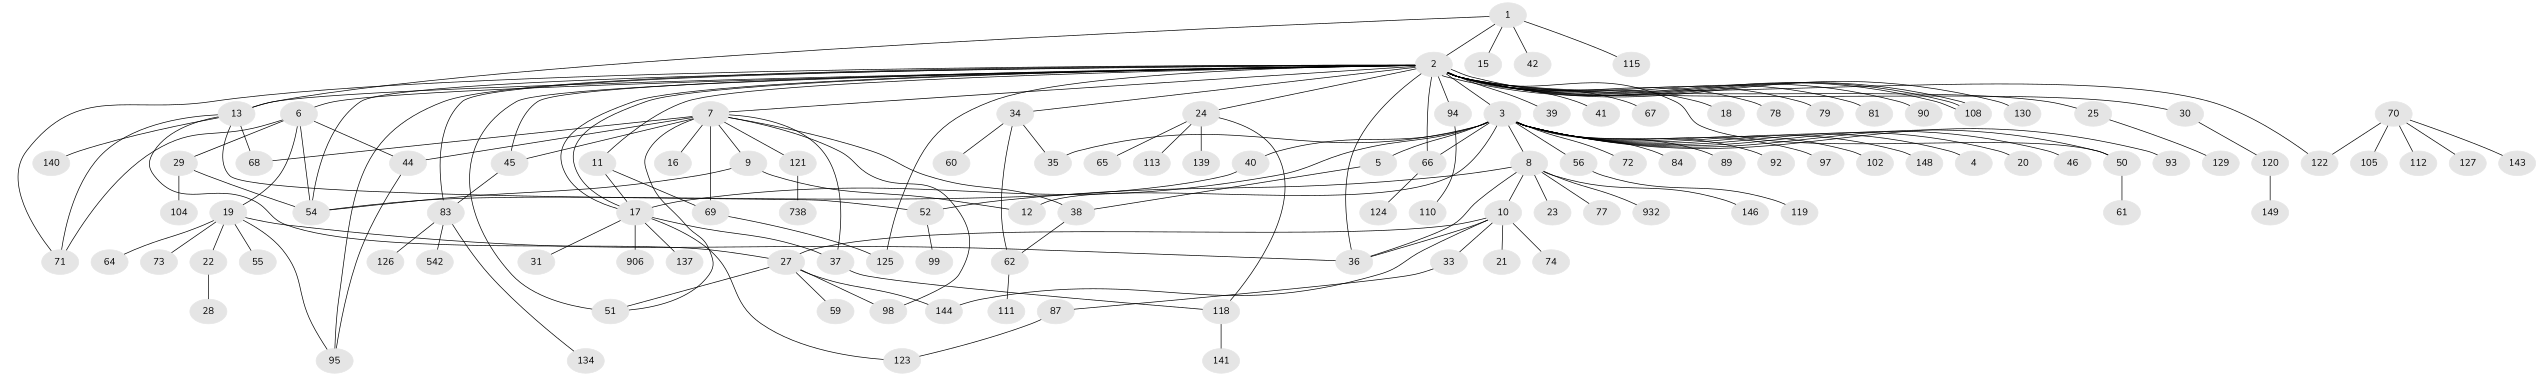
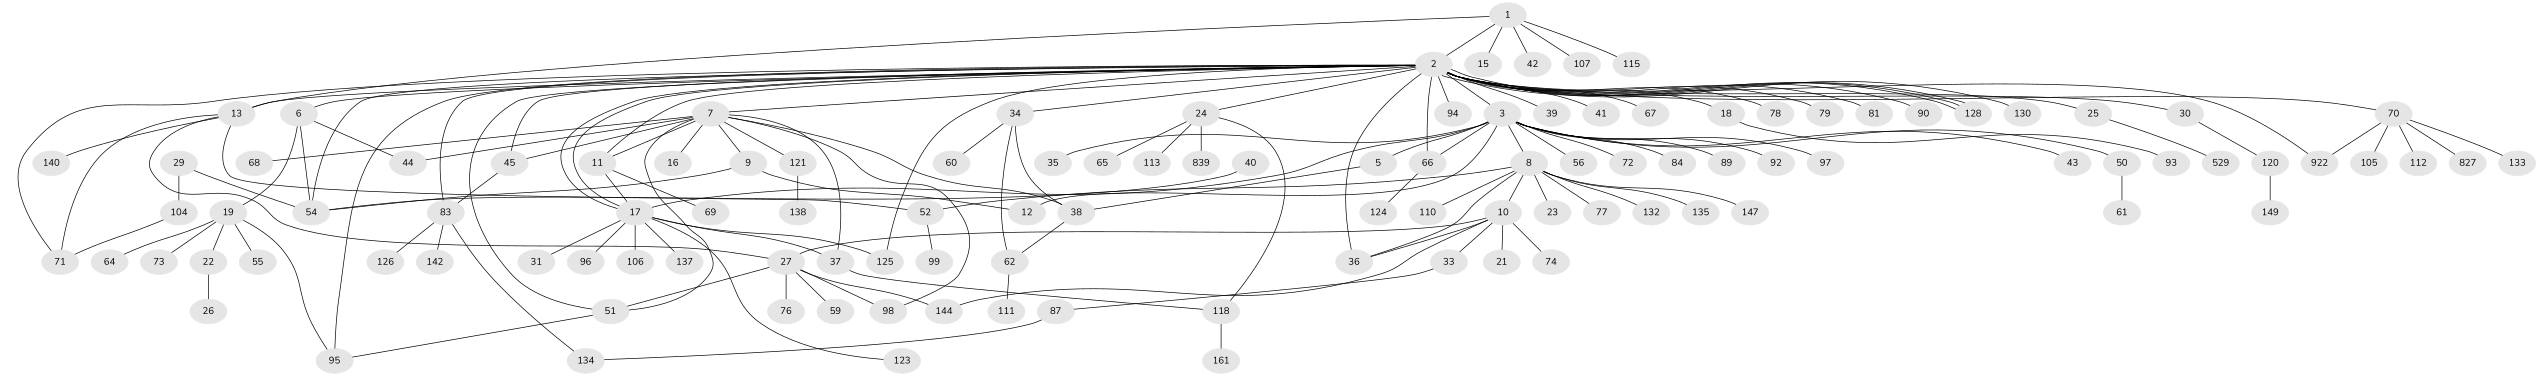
node "107": added
node "108": label "108" -> "128"
edge "2" -- "50": now "2" -- "70"
edge "6" -- "29": removed
edge "34" -- "35": now "34" -- "38"
edge "3" -- "40": removed
edge "3" -- "93": now "18" -- "93"
edge "13" -- "68": removed
edge "6" -- "71": now "104" -- "71"
edge "7" -- "69": now "7" -- "11"
node "139": label "139" -> "839"
node "102": removed
node "148": removed
node "4": removed
node "20": removed
node "46": label "46" -> "43"
node "129": label "129" -> "529"
node "122": label "122" -> "922"
node "127": label "127" -> "827"
node "143": label "143" -> "133"
edge "94" -- "110": now "8" -- "110"
node "738": label "738" -> "138"
node "932": label "932" -> "132"
node "135": added
node "146": label "146" -> "147"
node "119": removed
edge "69" -- "125": now "17" -- "125"
edge "19" -- "36": removed
edge "44" -- "95": now "51" -- "95"
node "542": label "542" -> "142"
node "96": added
node "906": label "906" -> "106"
node "28": label "28" -> "26"
node "76": added
edge "87" -- "123": now "87" -- "134"
node "141": label "141" -> "161"
